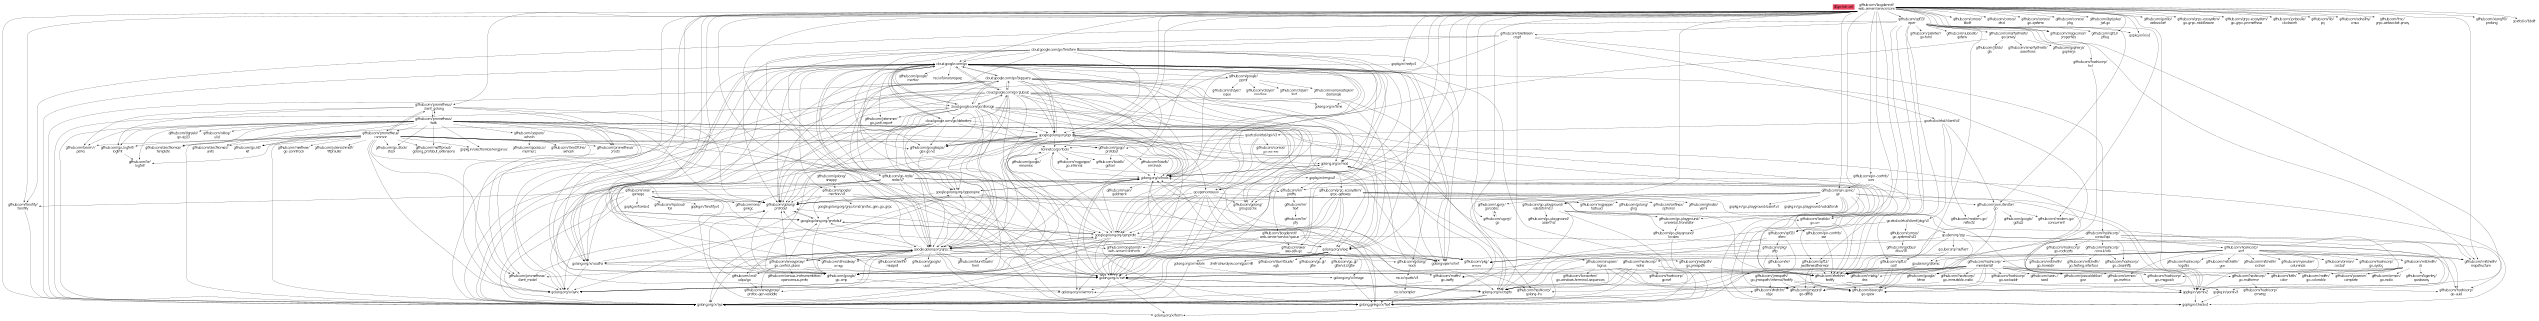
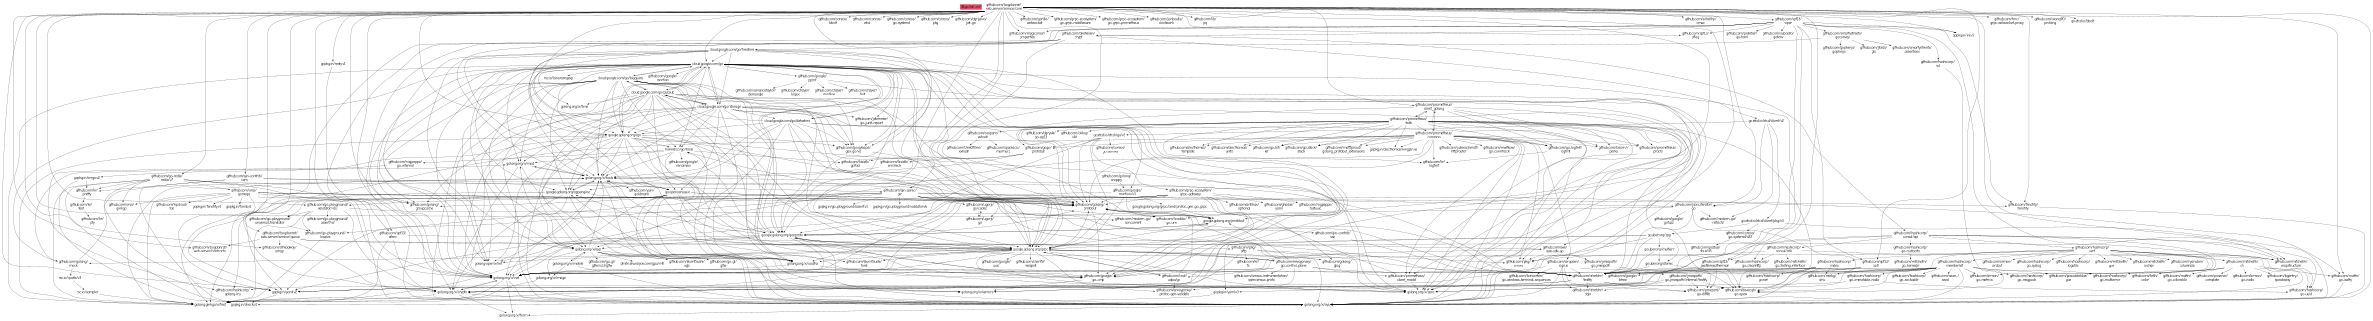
edge "cloud.google.com/go/firestore" -> "github.com/golang/ protobuf": now "cloud.google.com/go/firestore" -> "go.opencensus.io"
edge "google.golang.org/grpc" -> "github.com/streadway/ amqp": now "google.golang.org/grpc" -> "github.com/golang/ glog"
node "github.com/hashicorp/ errwrap": removed
